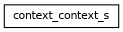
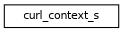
node "context_context_s": label "context_context_s" -> "curl_context_s"
